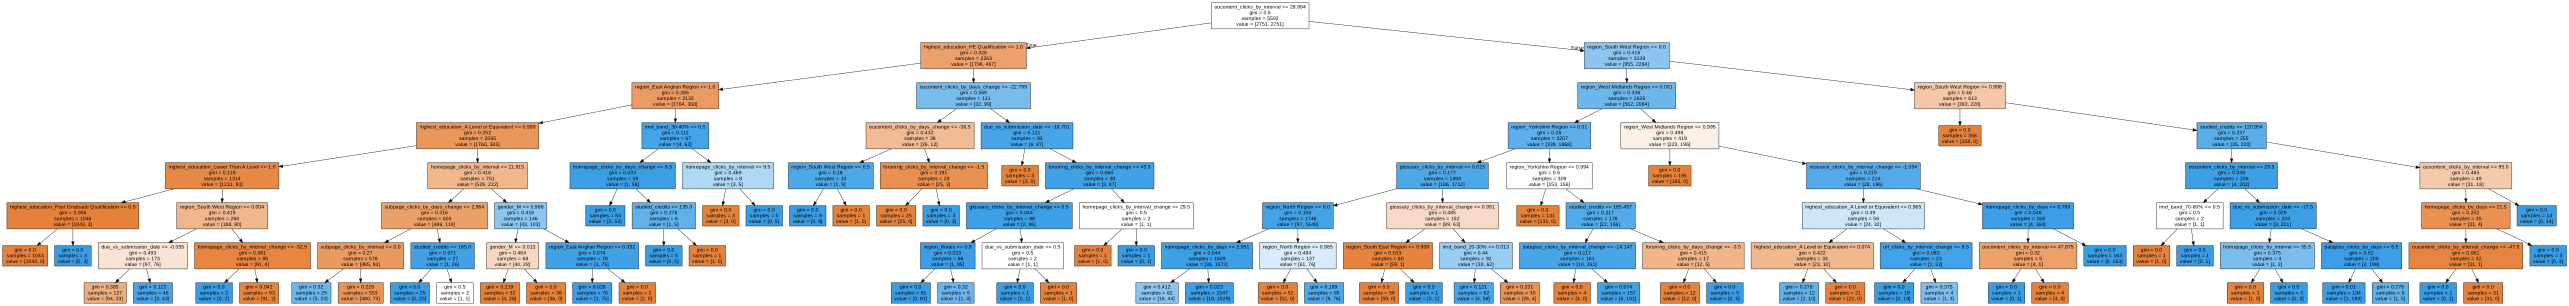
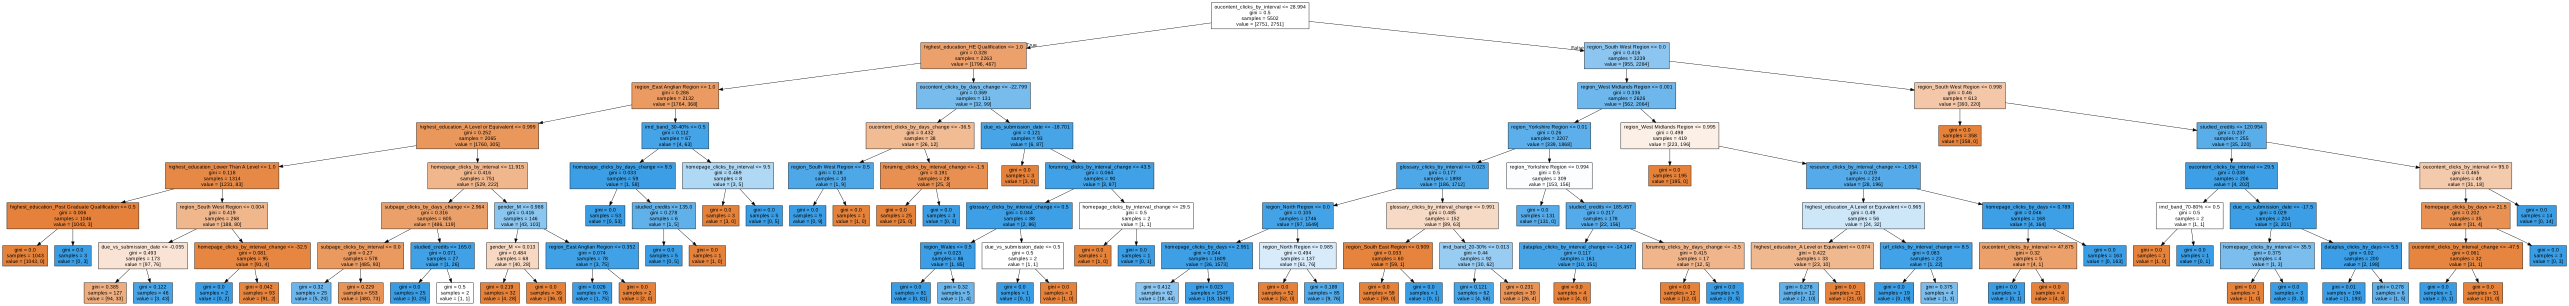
node "gini = 0.0 samples = 131 value = [131, 0]": fillcolor #e58139ff -> #399de5db
node "gini = 0.074 samples = 157 value = [6, 151]": removed
